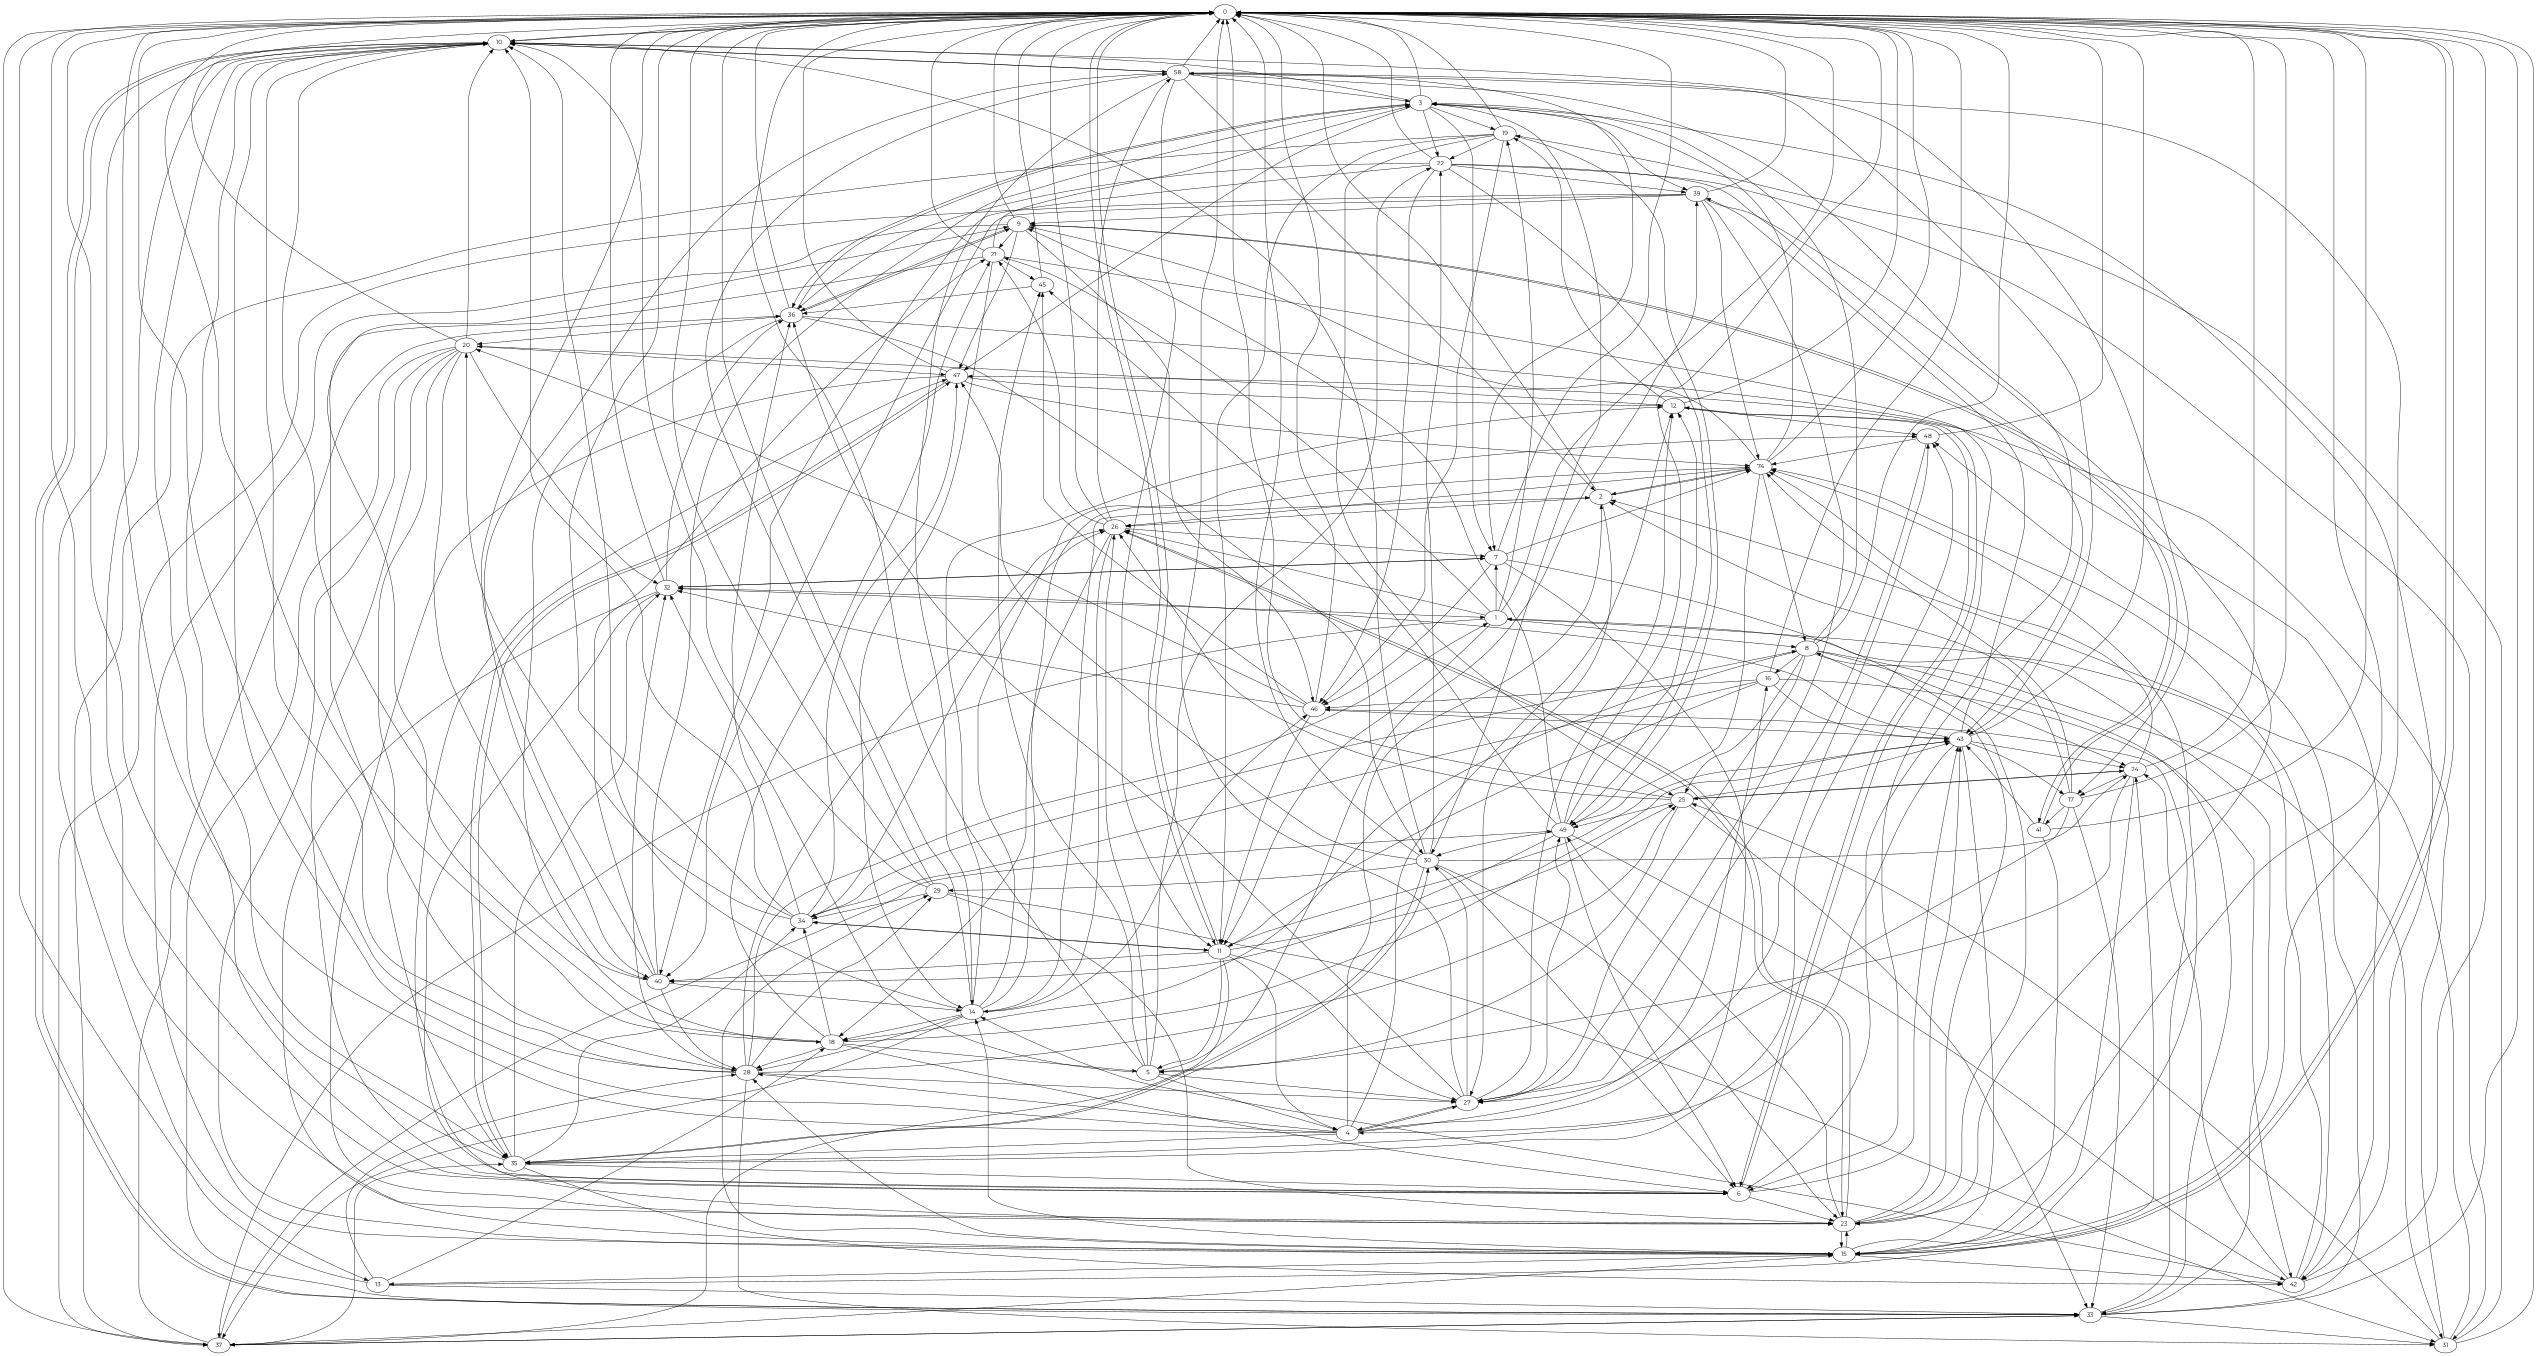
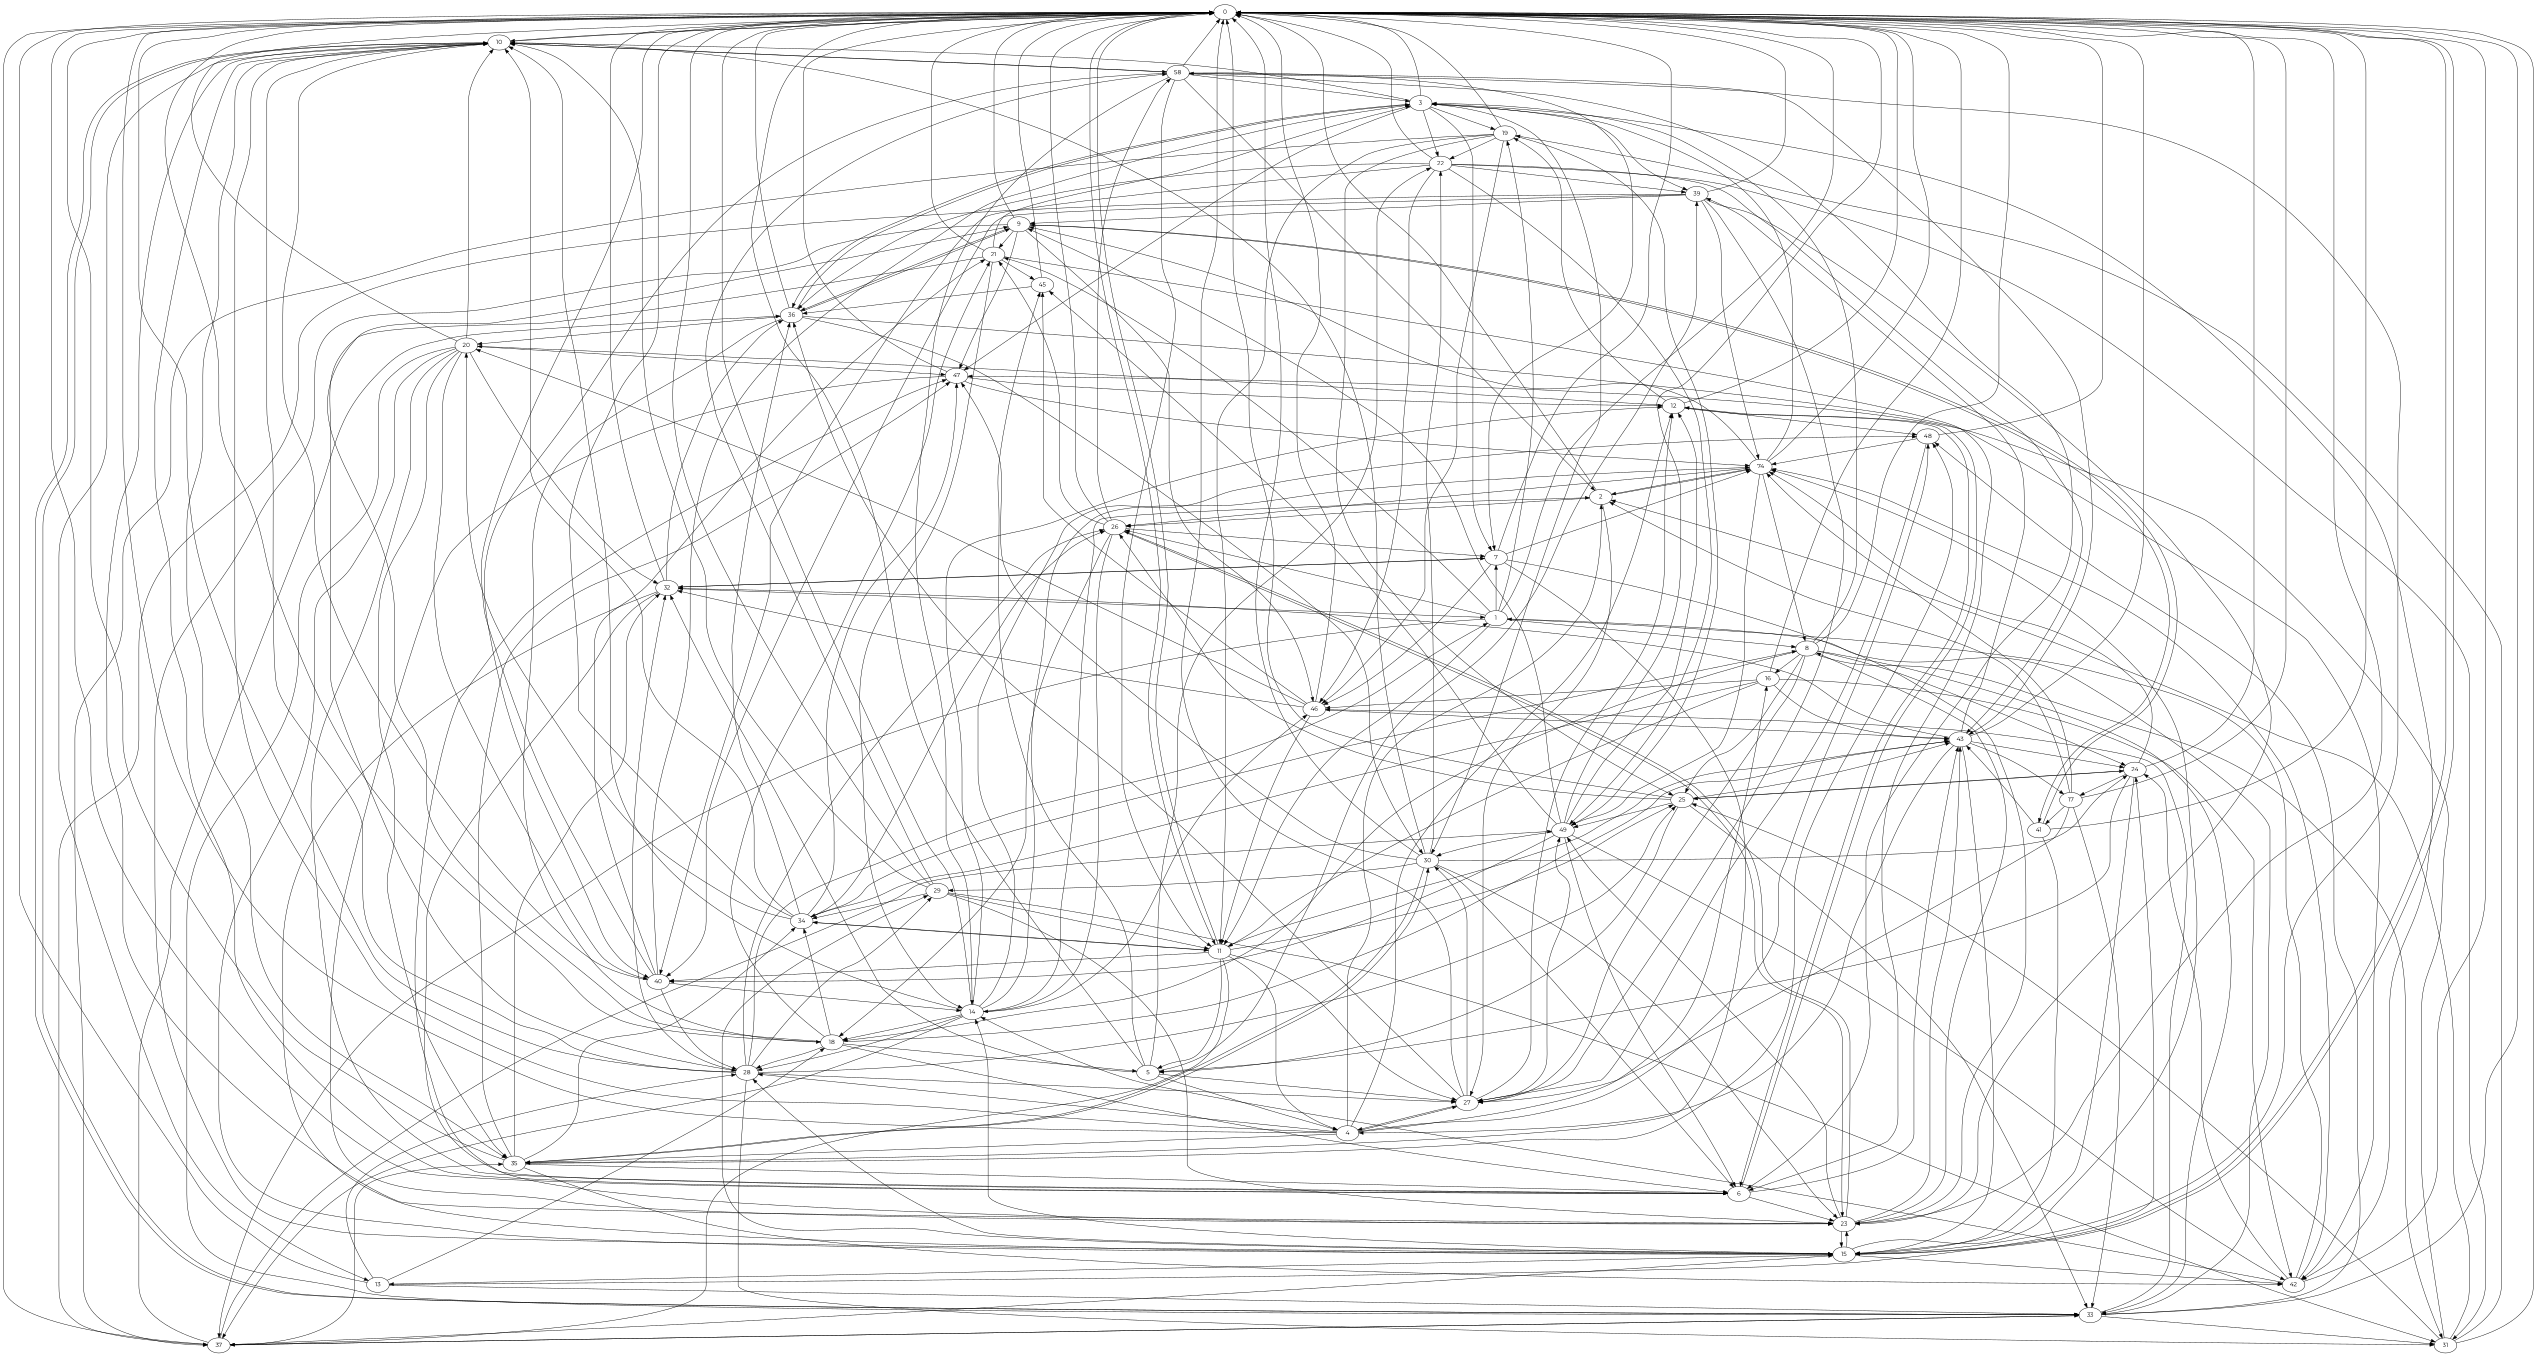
edge "10" -> "17": removed
edge "47" -> "35": removed
edge "5" -> "26": removed
edge "29" -> "11": added
